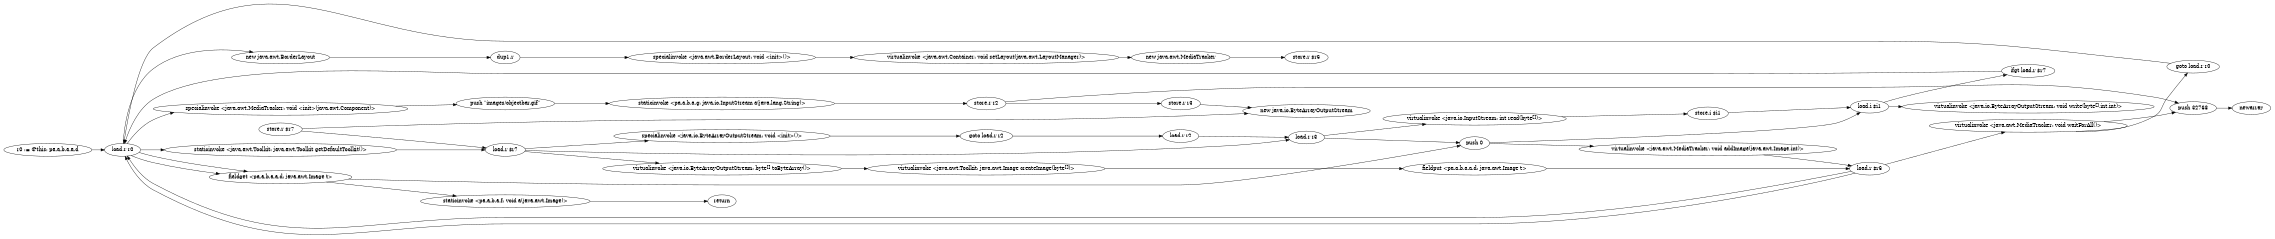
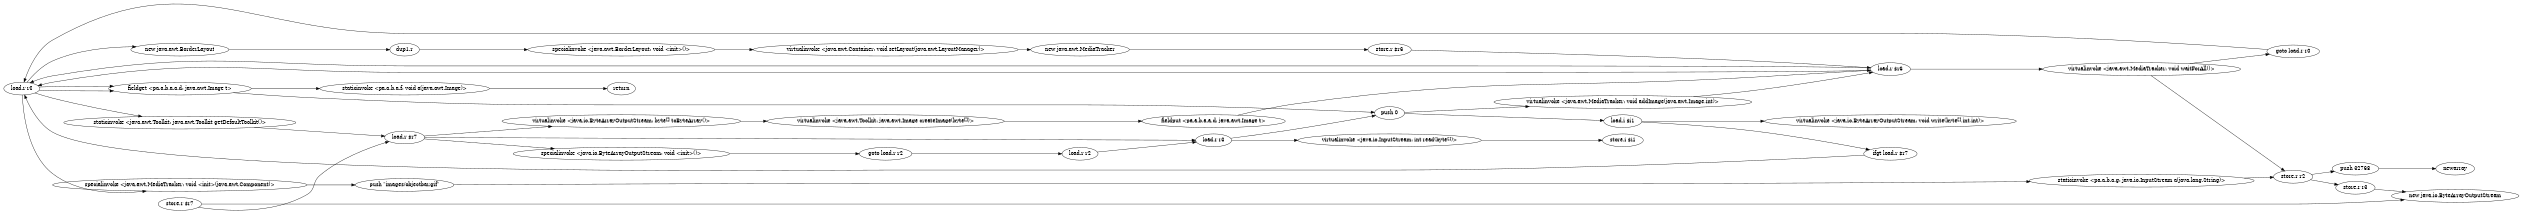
edge "store.r $r6" -> "load.r $r6": added
edge "store.i $i1" -> "load.i $i1": removed
edge "virtualinvoke <java.awt.MediaTracker: void waitForAll()>" -> "push 32768": now "virtualinvoke <java.awt.MediaTracker: void waitForAll()>" -> "store.r r2"
node "r0 := @this: pa.a.b.a.a.d": removed
